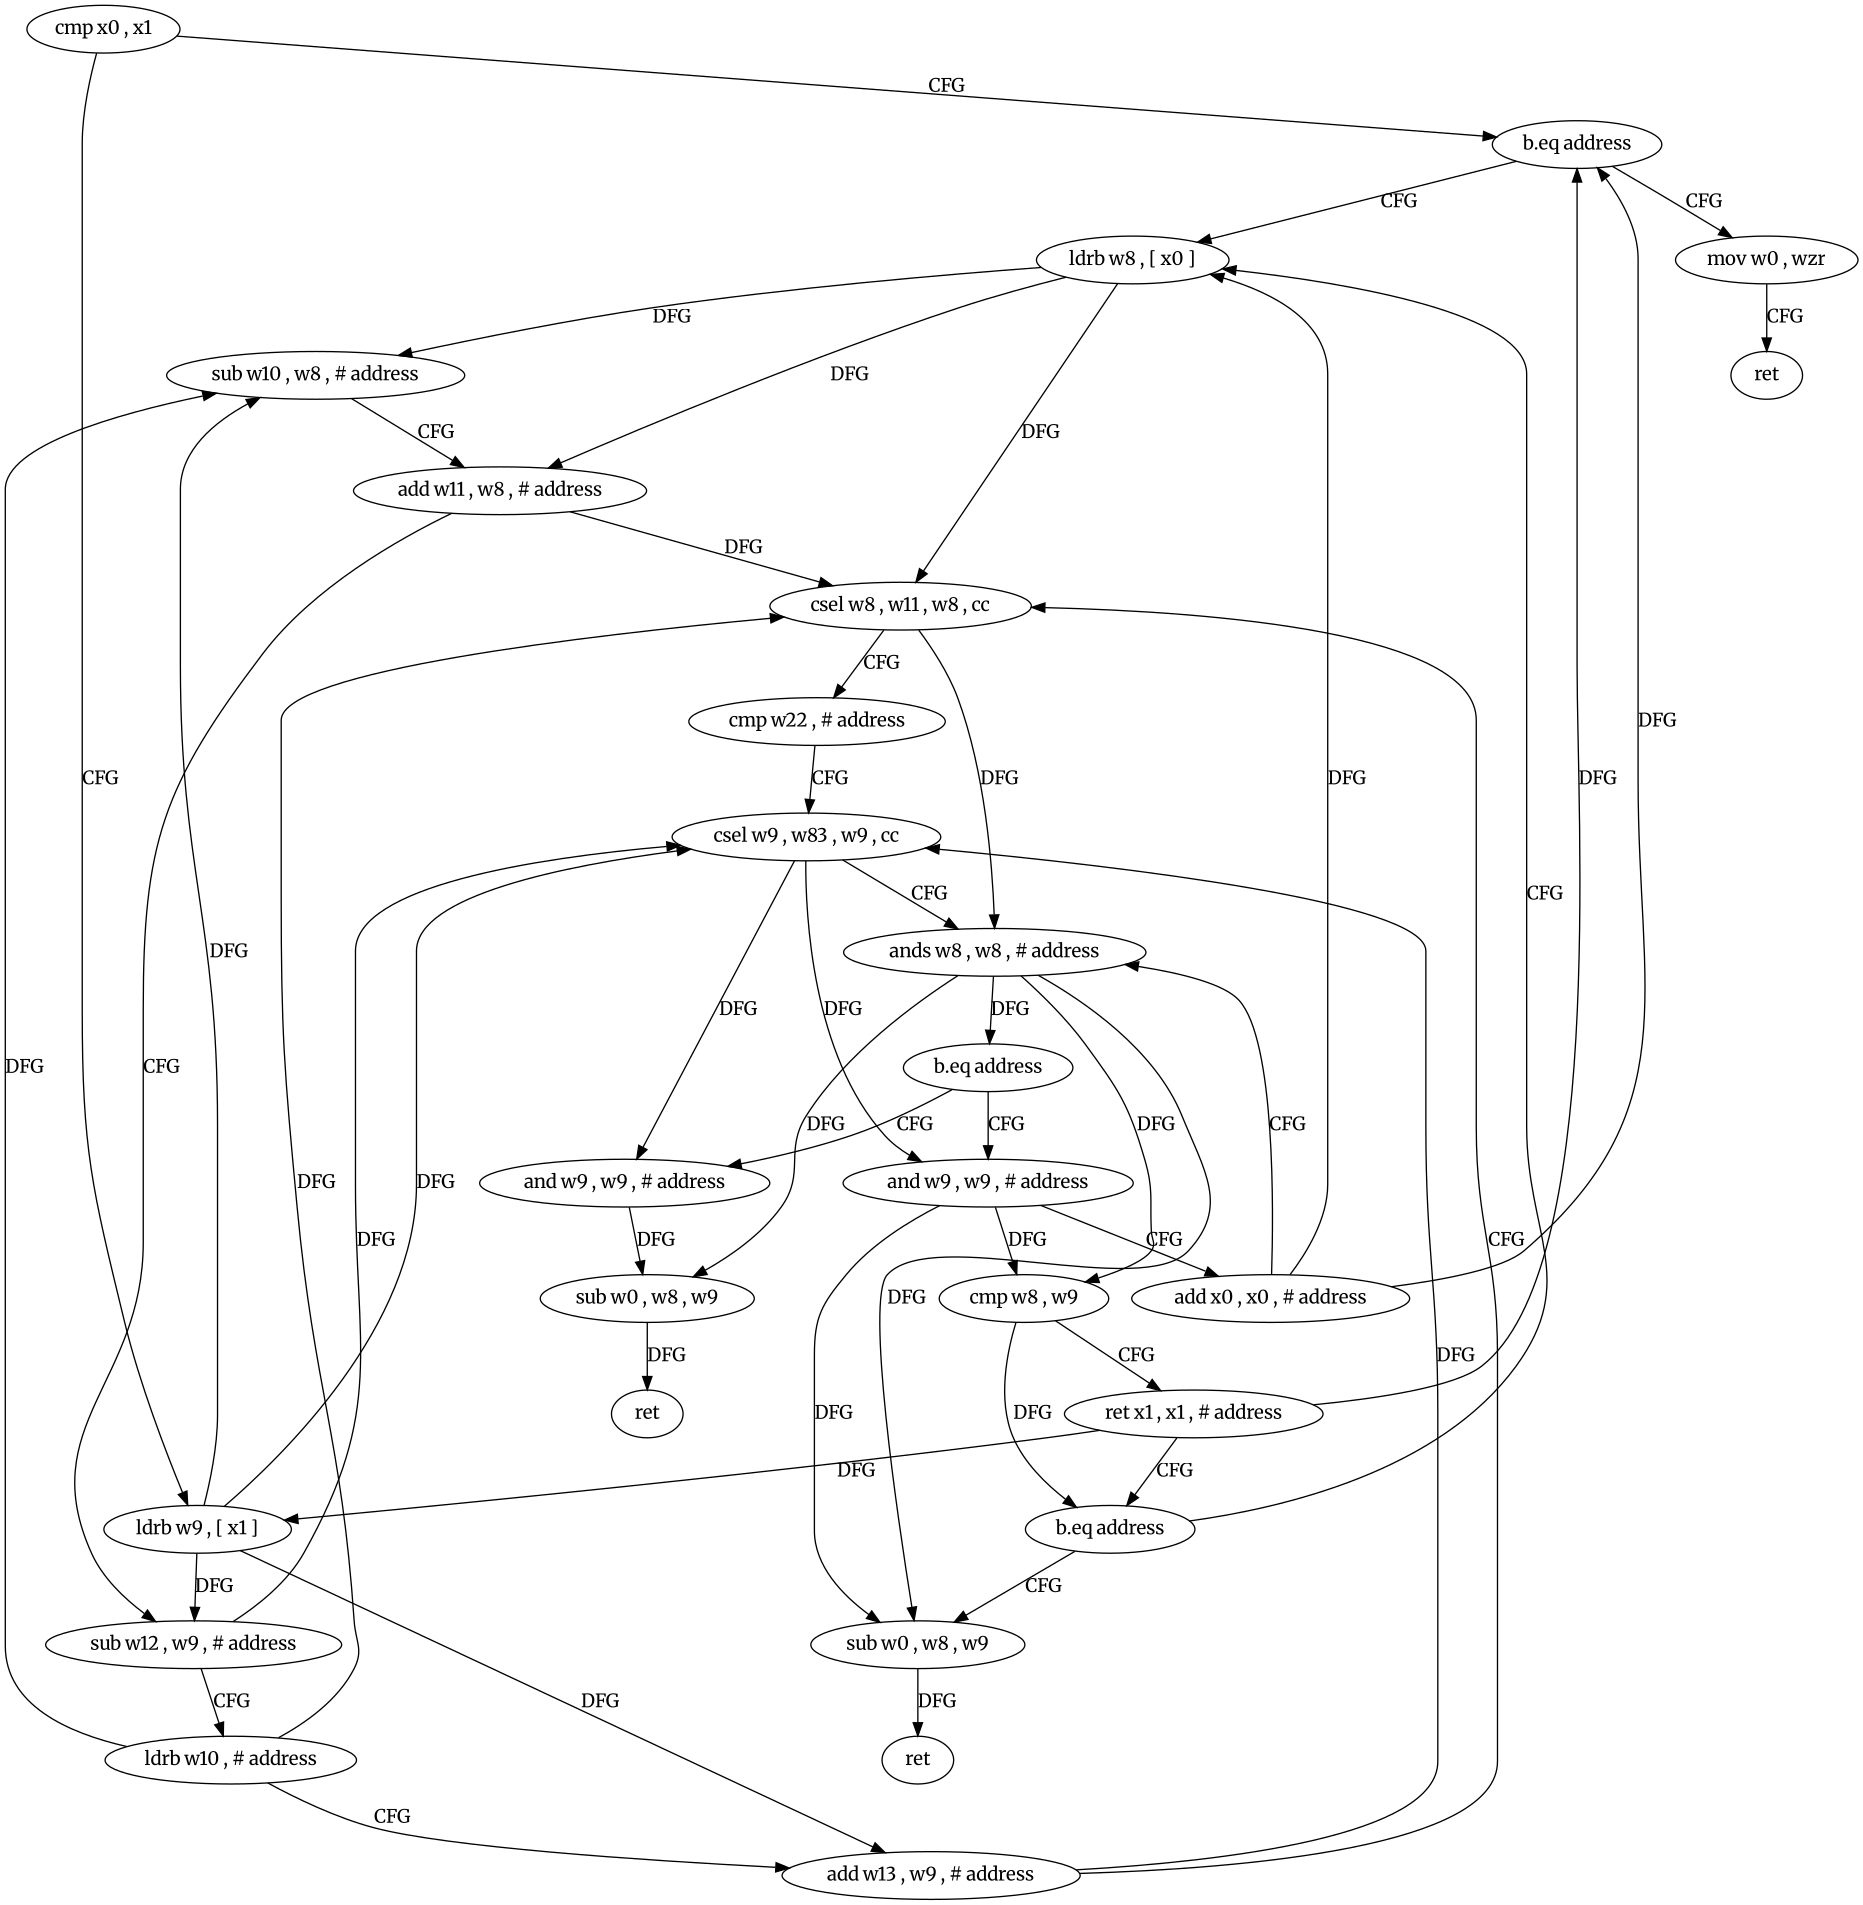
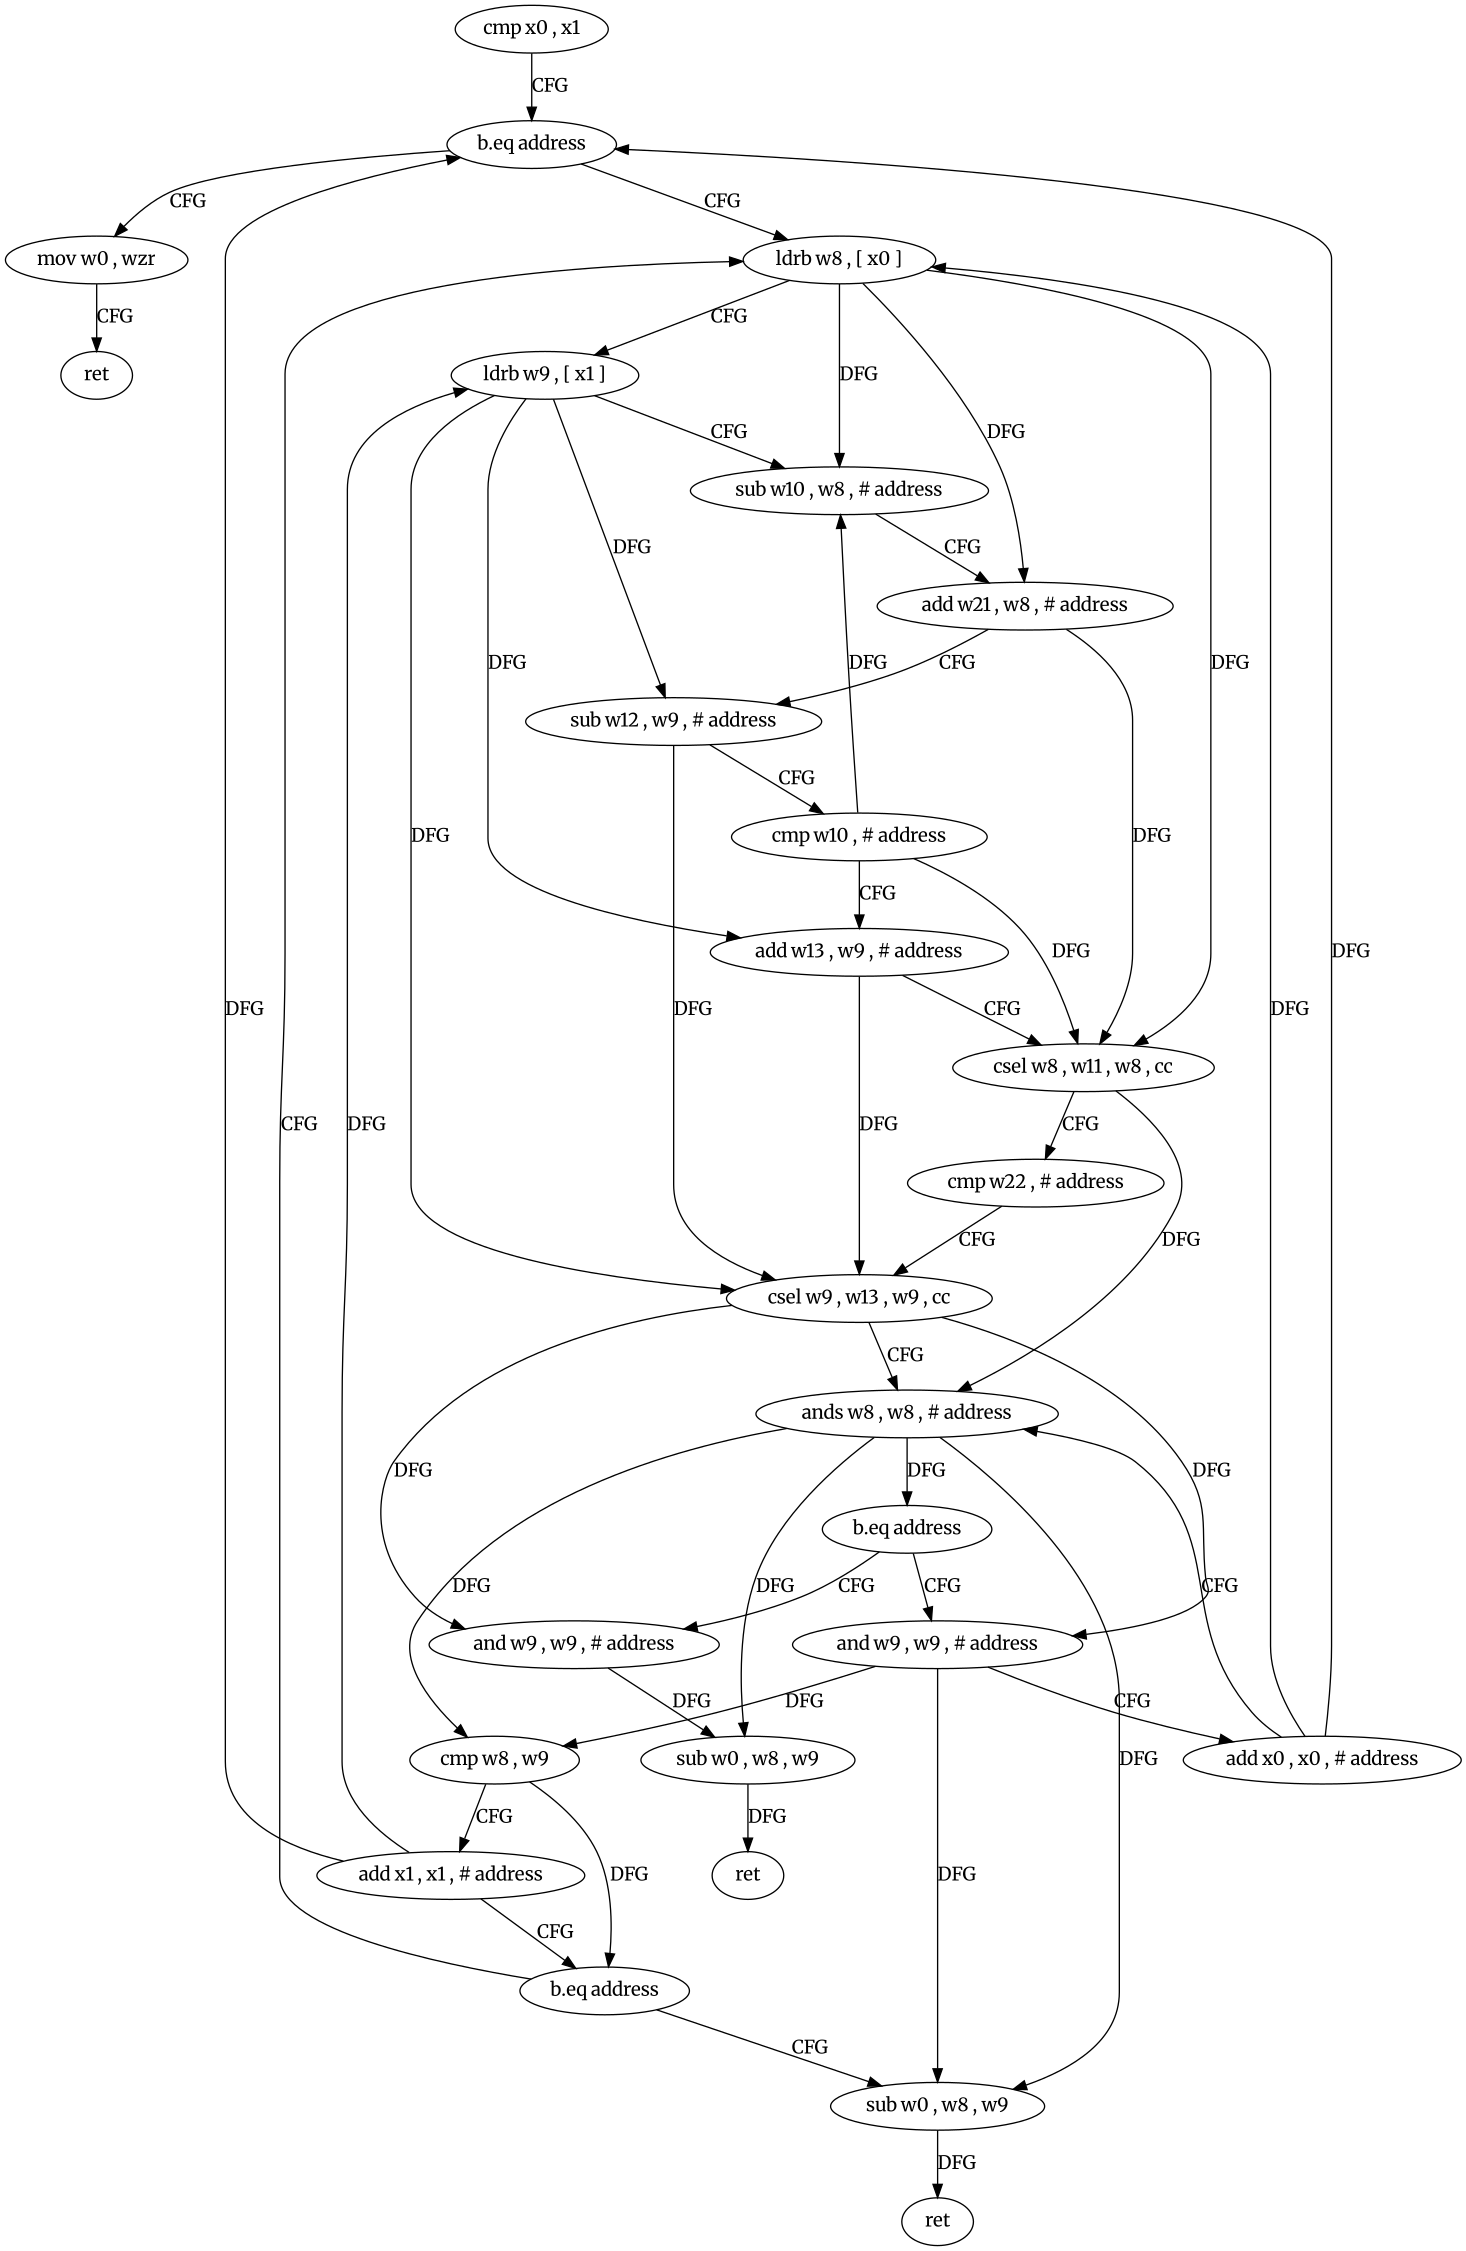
node "add w11 , w8 , # address": label "add w11 , w8 , # address" -> "add w21 , w8 , # address"
edge "cmp x0 , x1" -> "ldrb w9 , [ x1 ]": now "ldrb w8 , [ x0 ]" -> "ldrb w9 , [ x1 ]"
node "csel w9 , w83 , w9 , cc": label "csel w9 , w83 , w9 , cc" -> "csel w9 , w13 , w9 , cc"
edge "ldrb w9 , [ x1 ]" -> "sub w10 , w8 , # address": label "DFG" -> "CFG"
node "ret x1 , x1 , # address": label "ret x1 , x1 , # address" -> "add x1 , x1 , # address"
node "ldrb w10 , # address": label "ldrb w10 , # address" -> "cmp w10 , # address"
